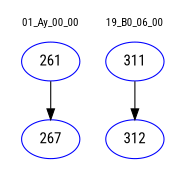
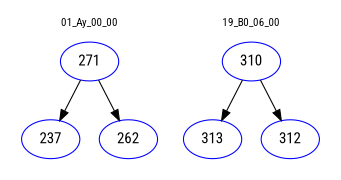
node "261": label "261" -> "271"
node "311": label "311" -> "310"
node "267": label "267" -> "262"
node "237": added
node "313": added
